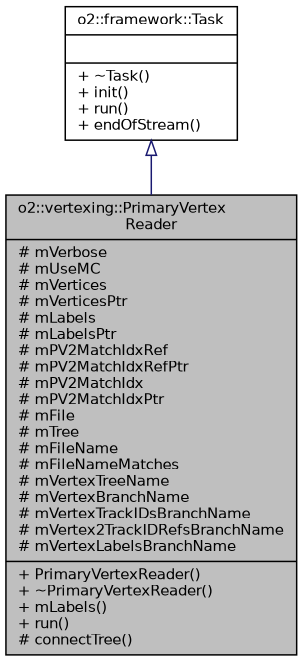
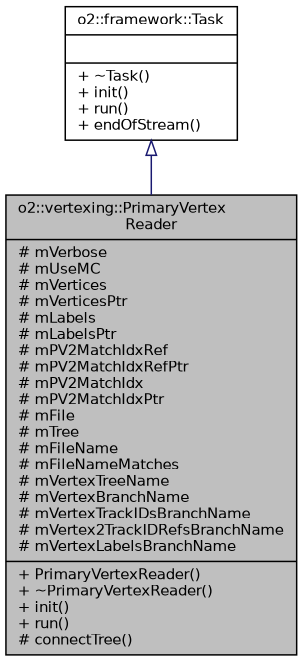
node "o2::vertexing::PrimaryVertex": text "+ mLabels()" -> "+ init()"
